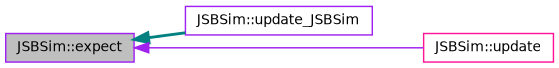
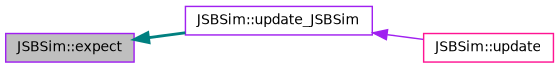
edge "JSBSim::update" -> "JSBSim::expect": now "JSBSim::update" -> "JSBSim::update_JSBSim"
